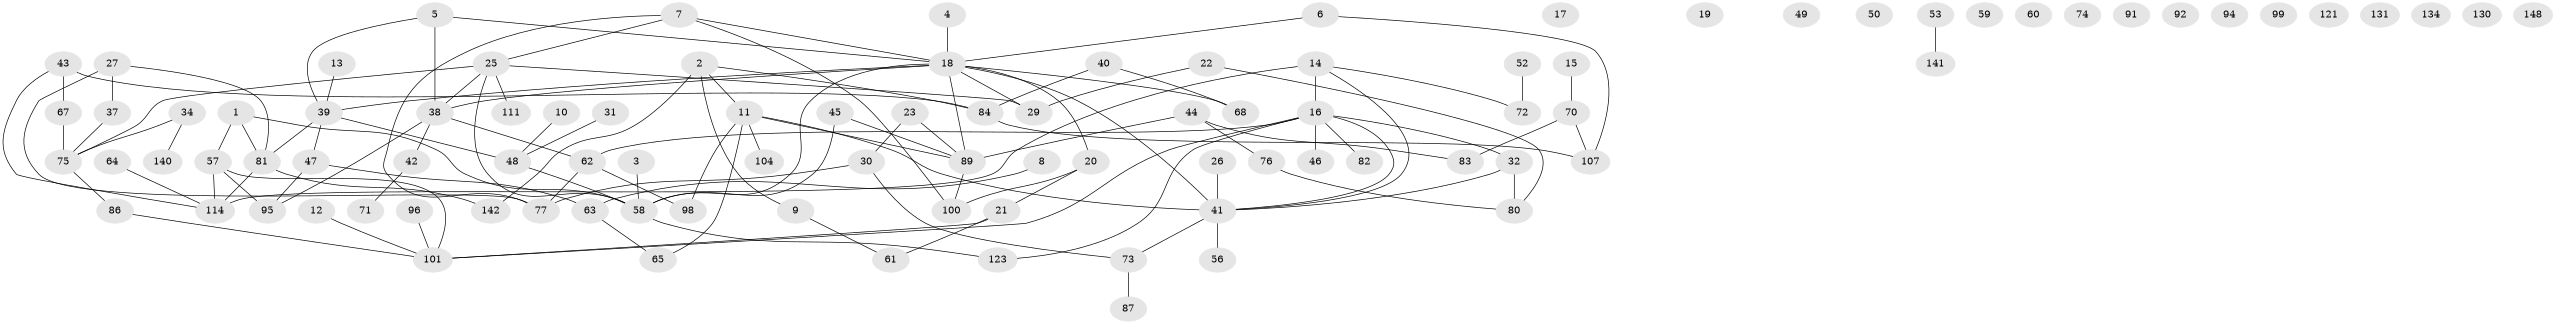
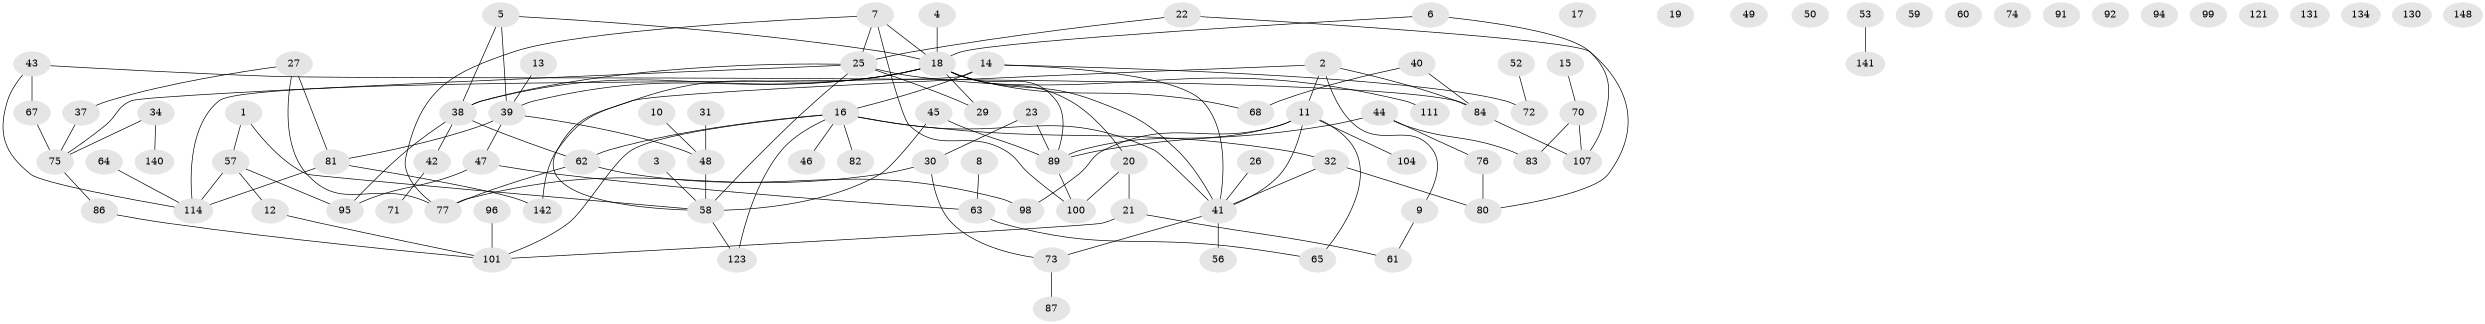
edge "22" -- "29": now "22" -- "25"
edge "1" -- "81": removed
edge "57" -- "101": now "57" -- "12"
